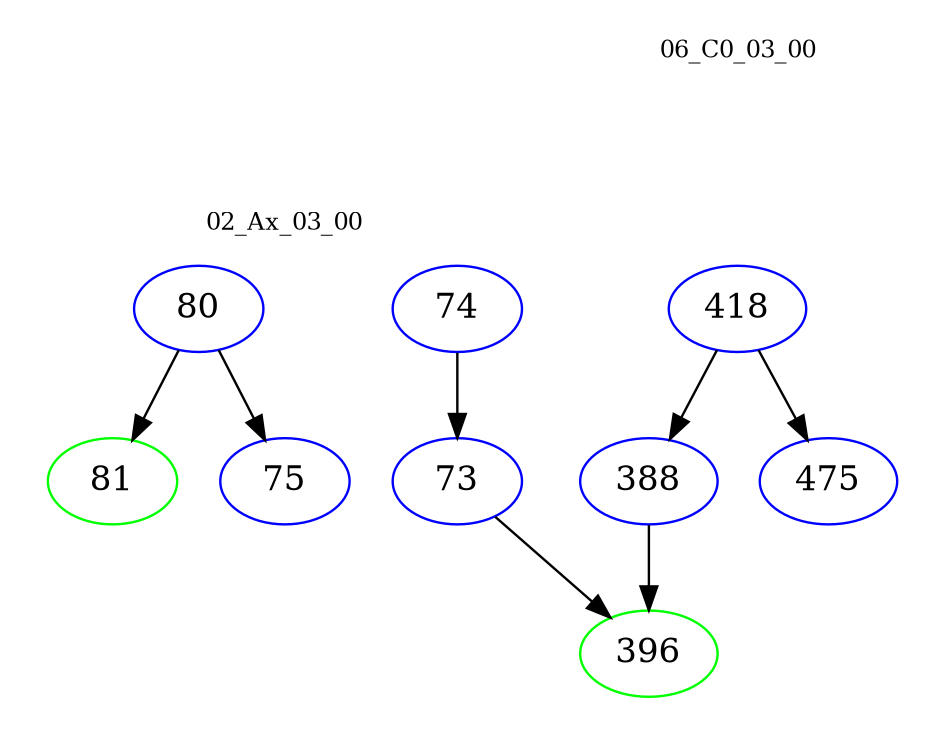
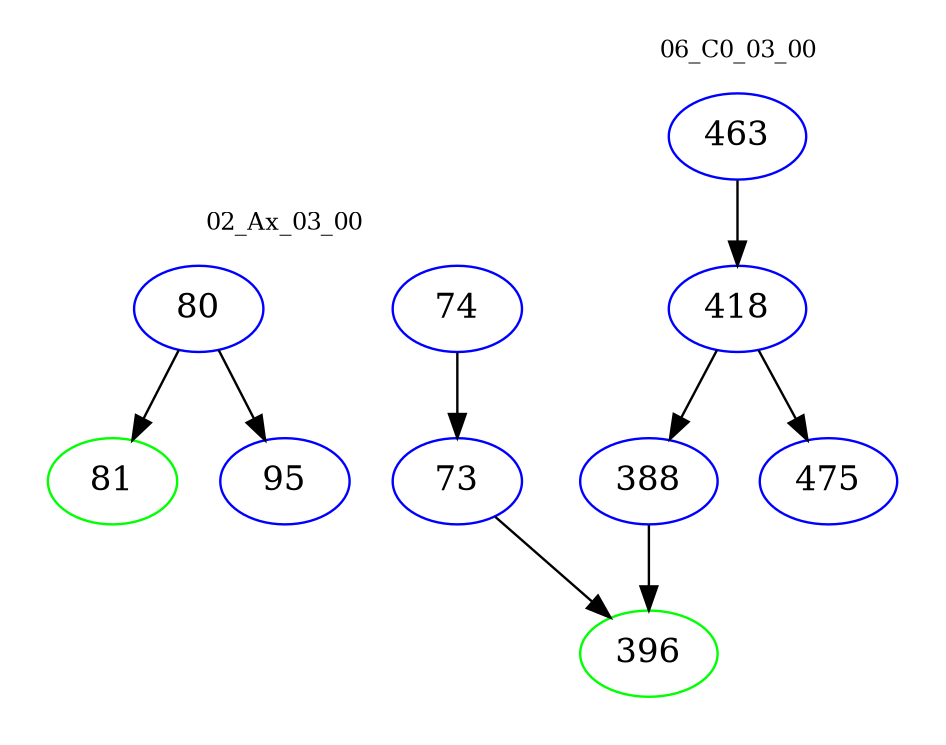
node "463": added
node "75": label "75" -> "95"
